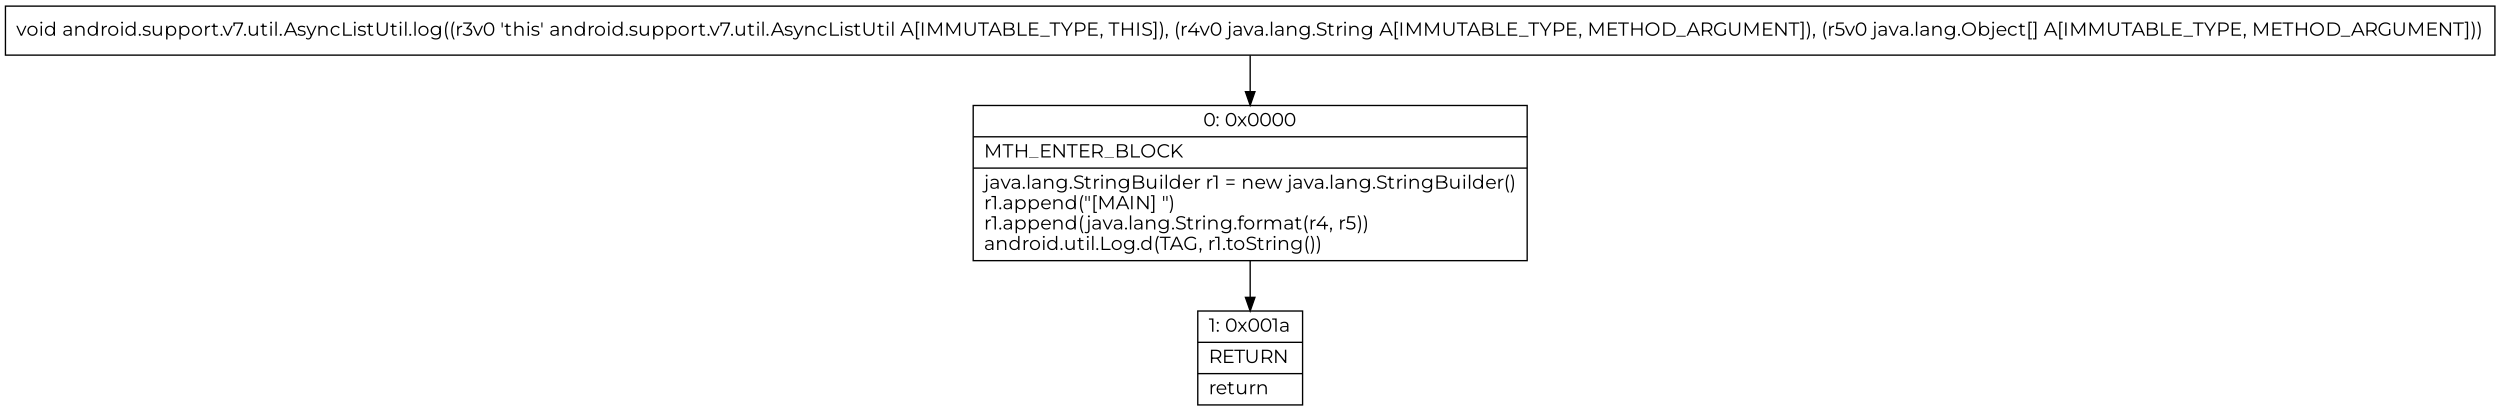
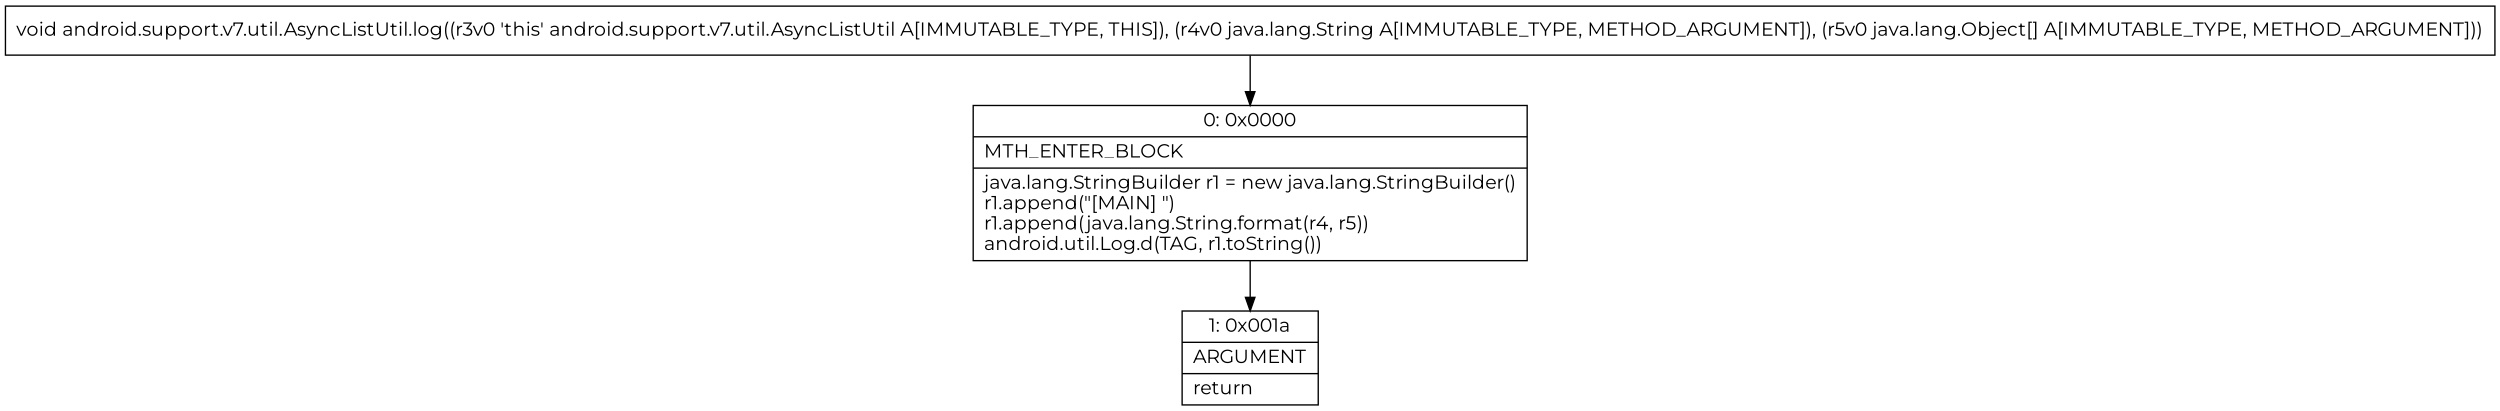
node "1: 0x001a": text "RETURN" -> "ARGUMENT"
